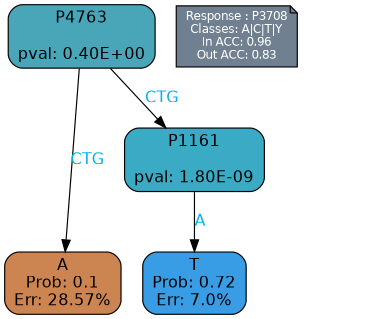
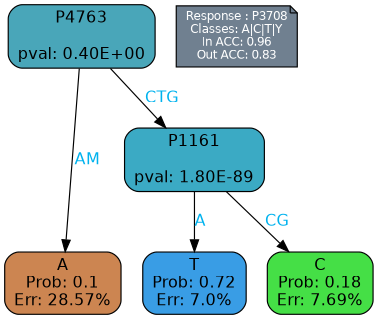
edge "P4763 pval: 0.40E+00" -> "A Prob: 0.1 Err: 28.57%": label "CTG" -> "AM"
node "P1161 pval: 1.80E-09": label "P1161 pval: 1.80E-09" -> "P1161 pval: 1.80E-89"
node "C Prob: 0.18 Err: 7.69%": added
